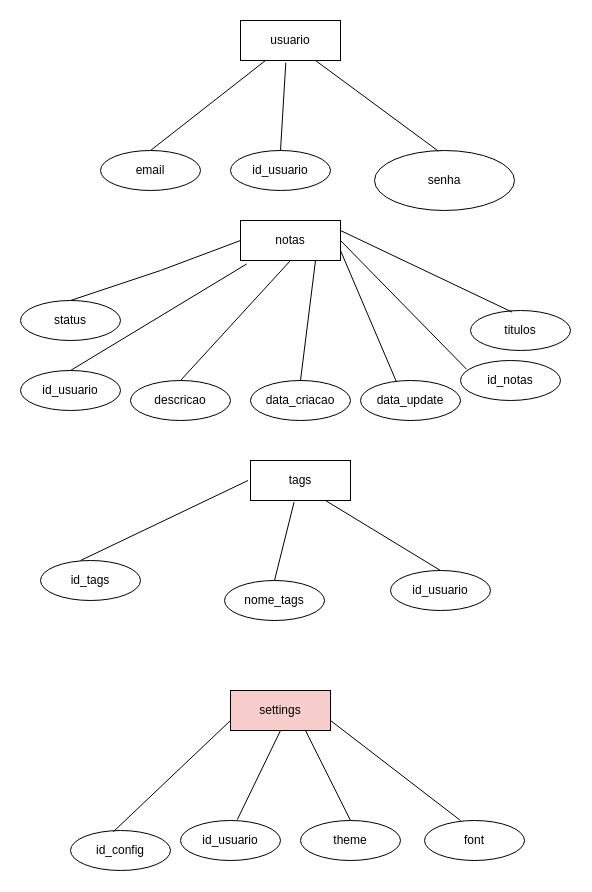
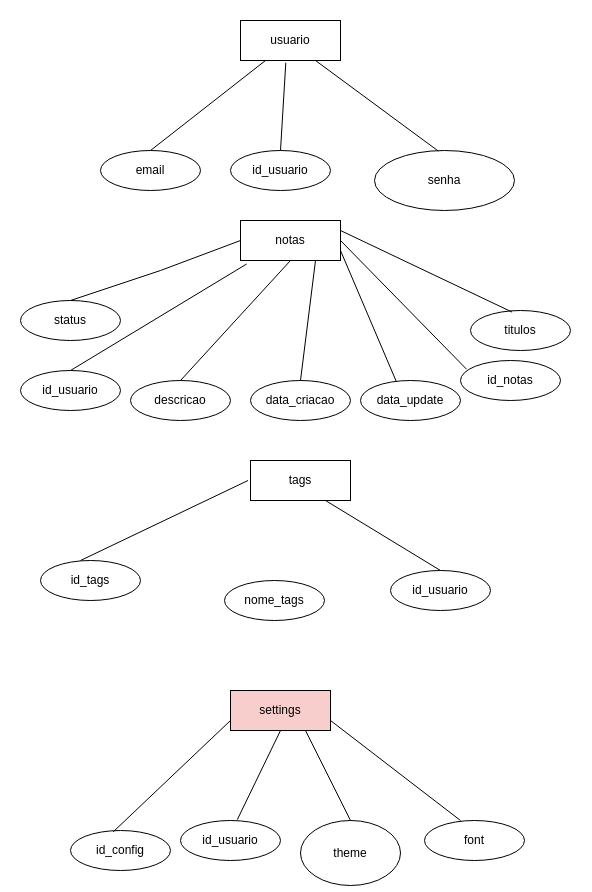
edge "tags" -- "nome_tags": removed
node "theme": size 100x40 -> 100x65
